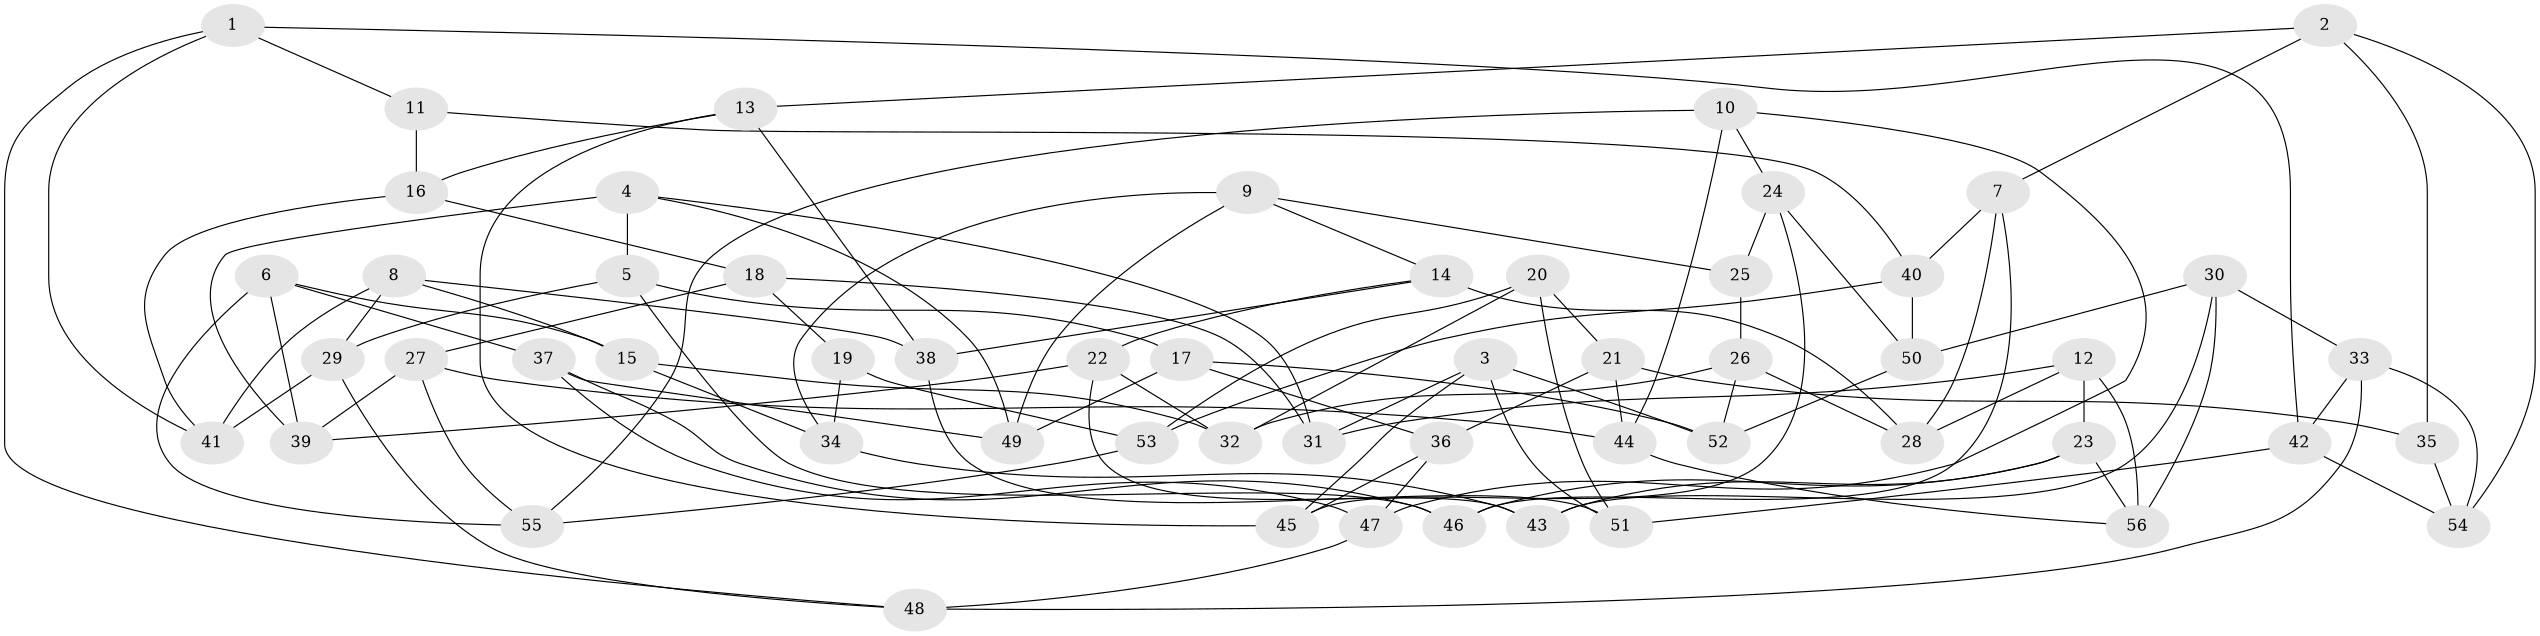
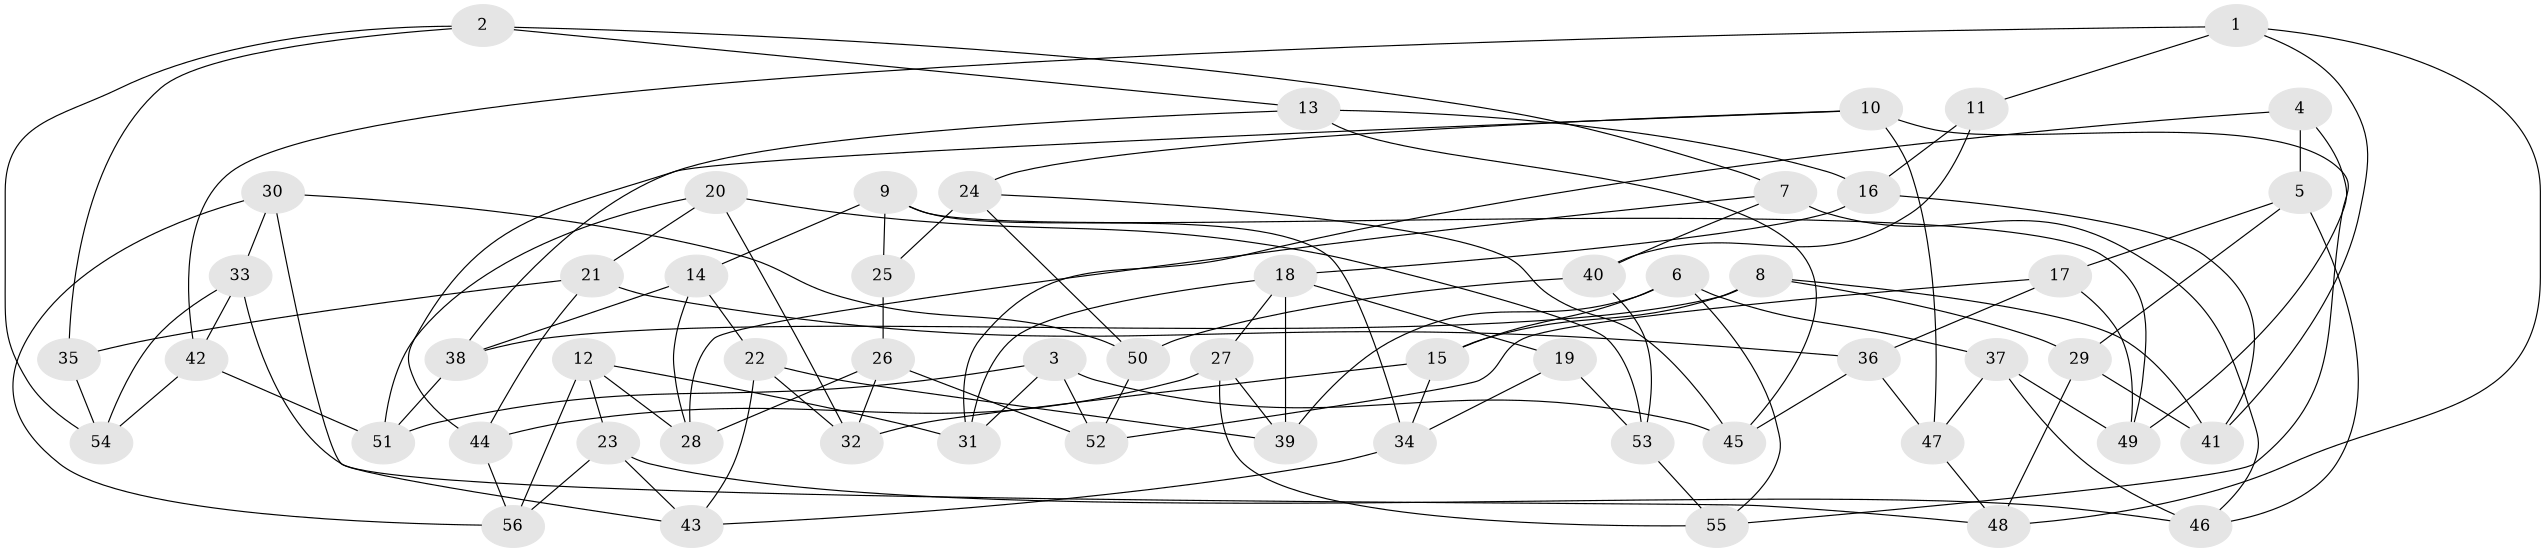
edge "4" -- "39": now "18" -- "39"
